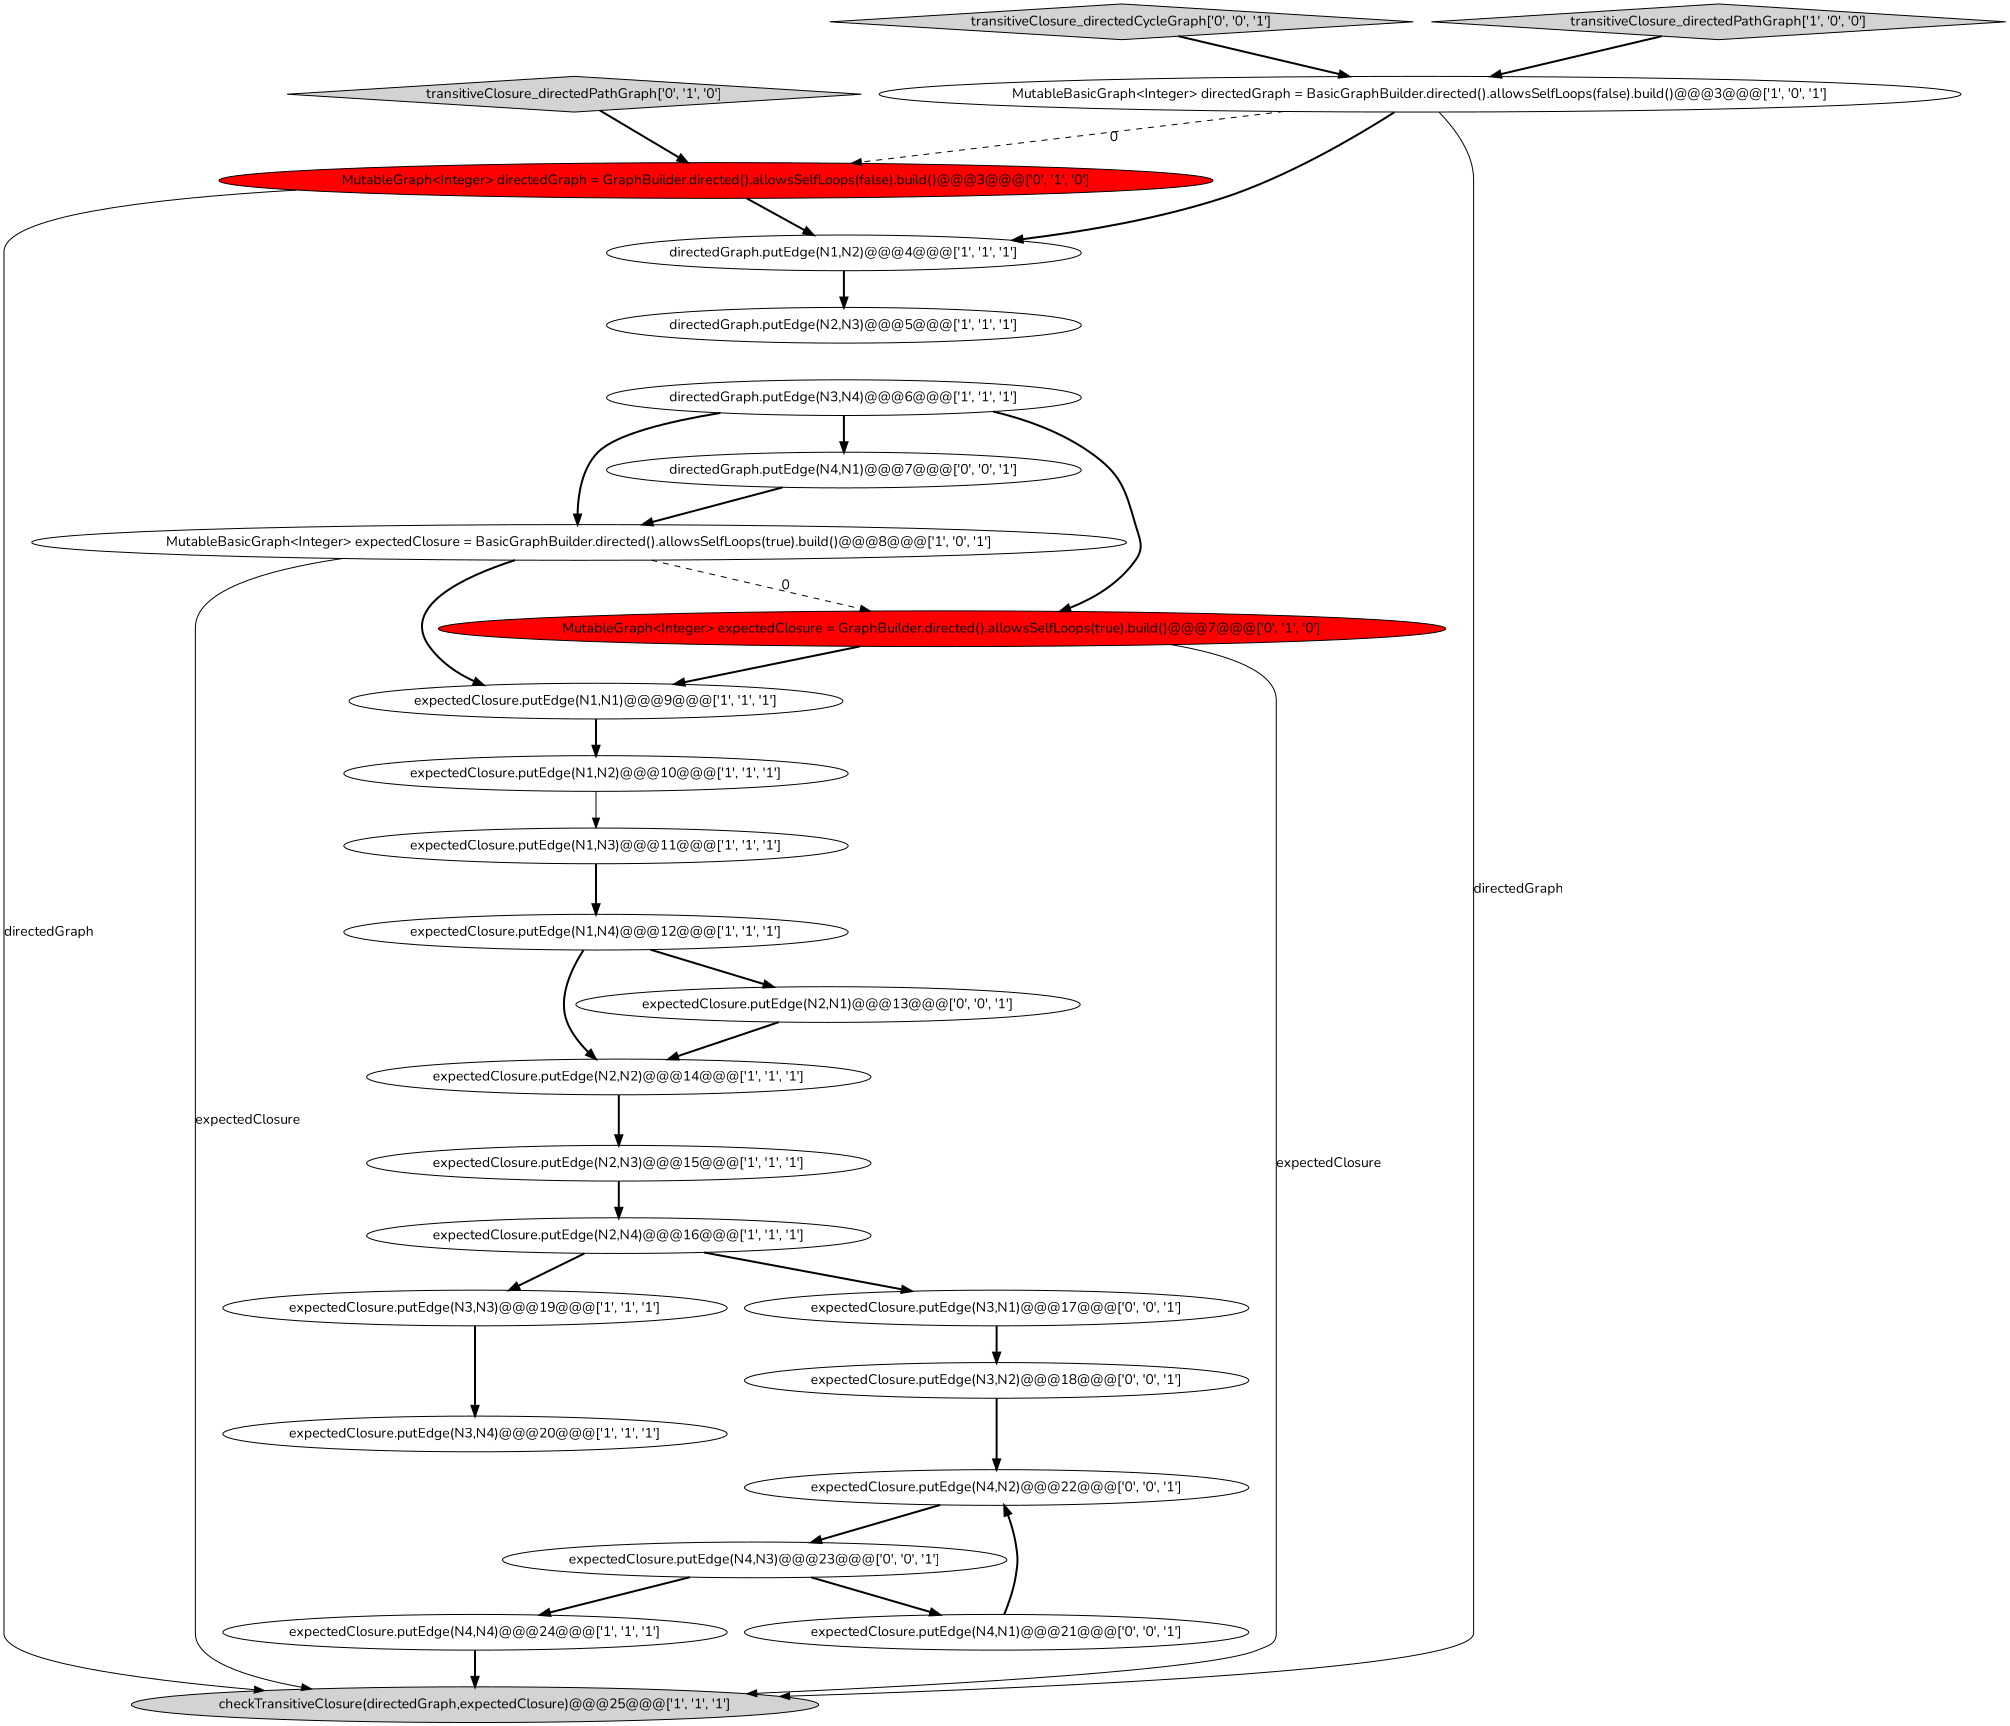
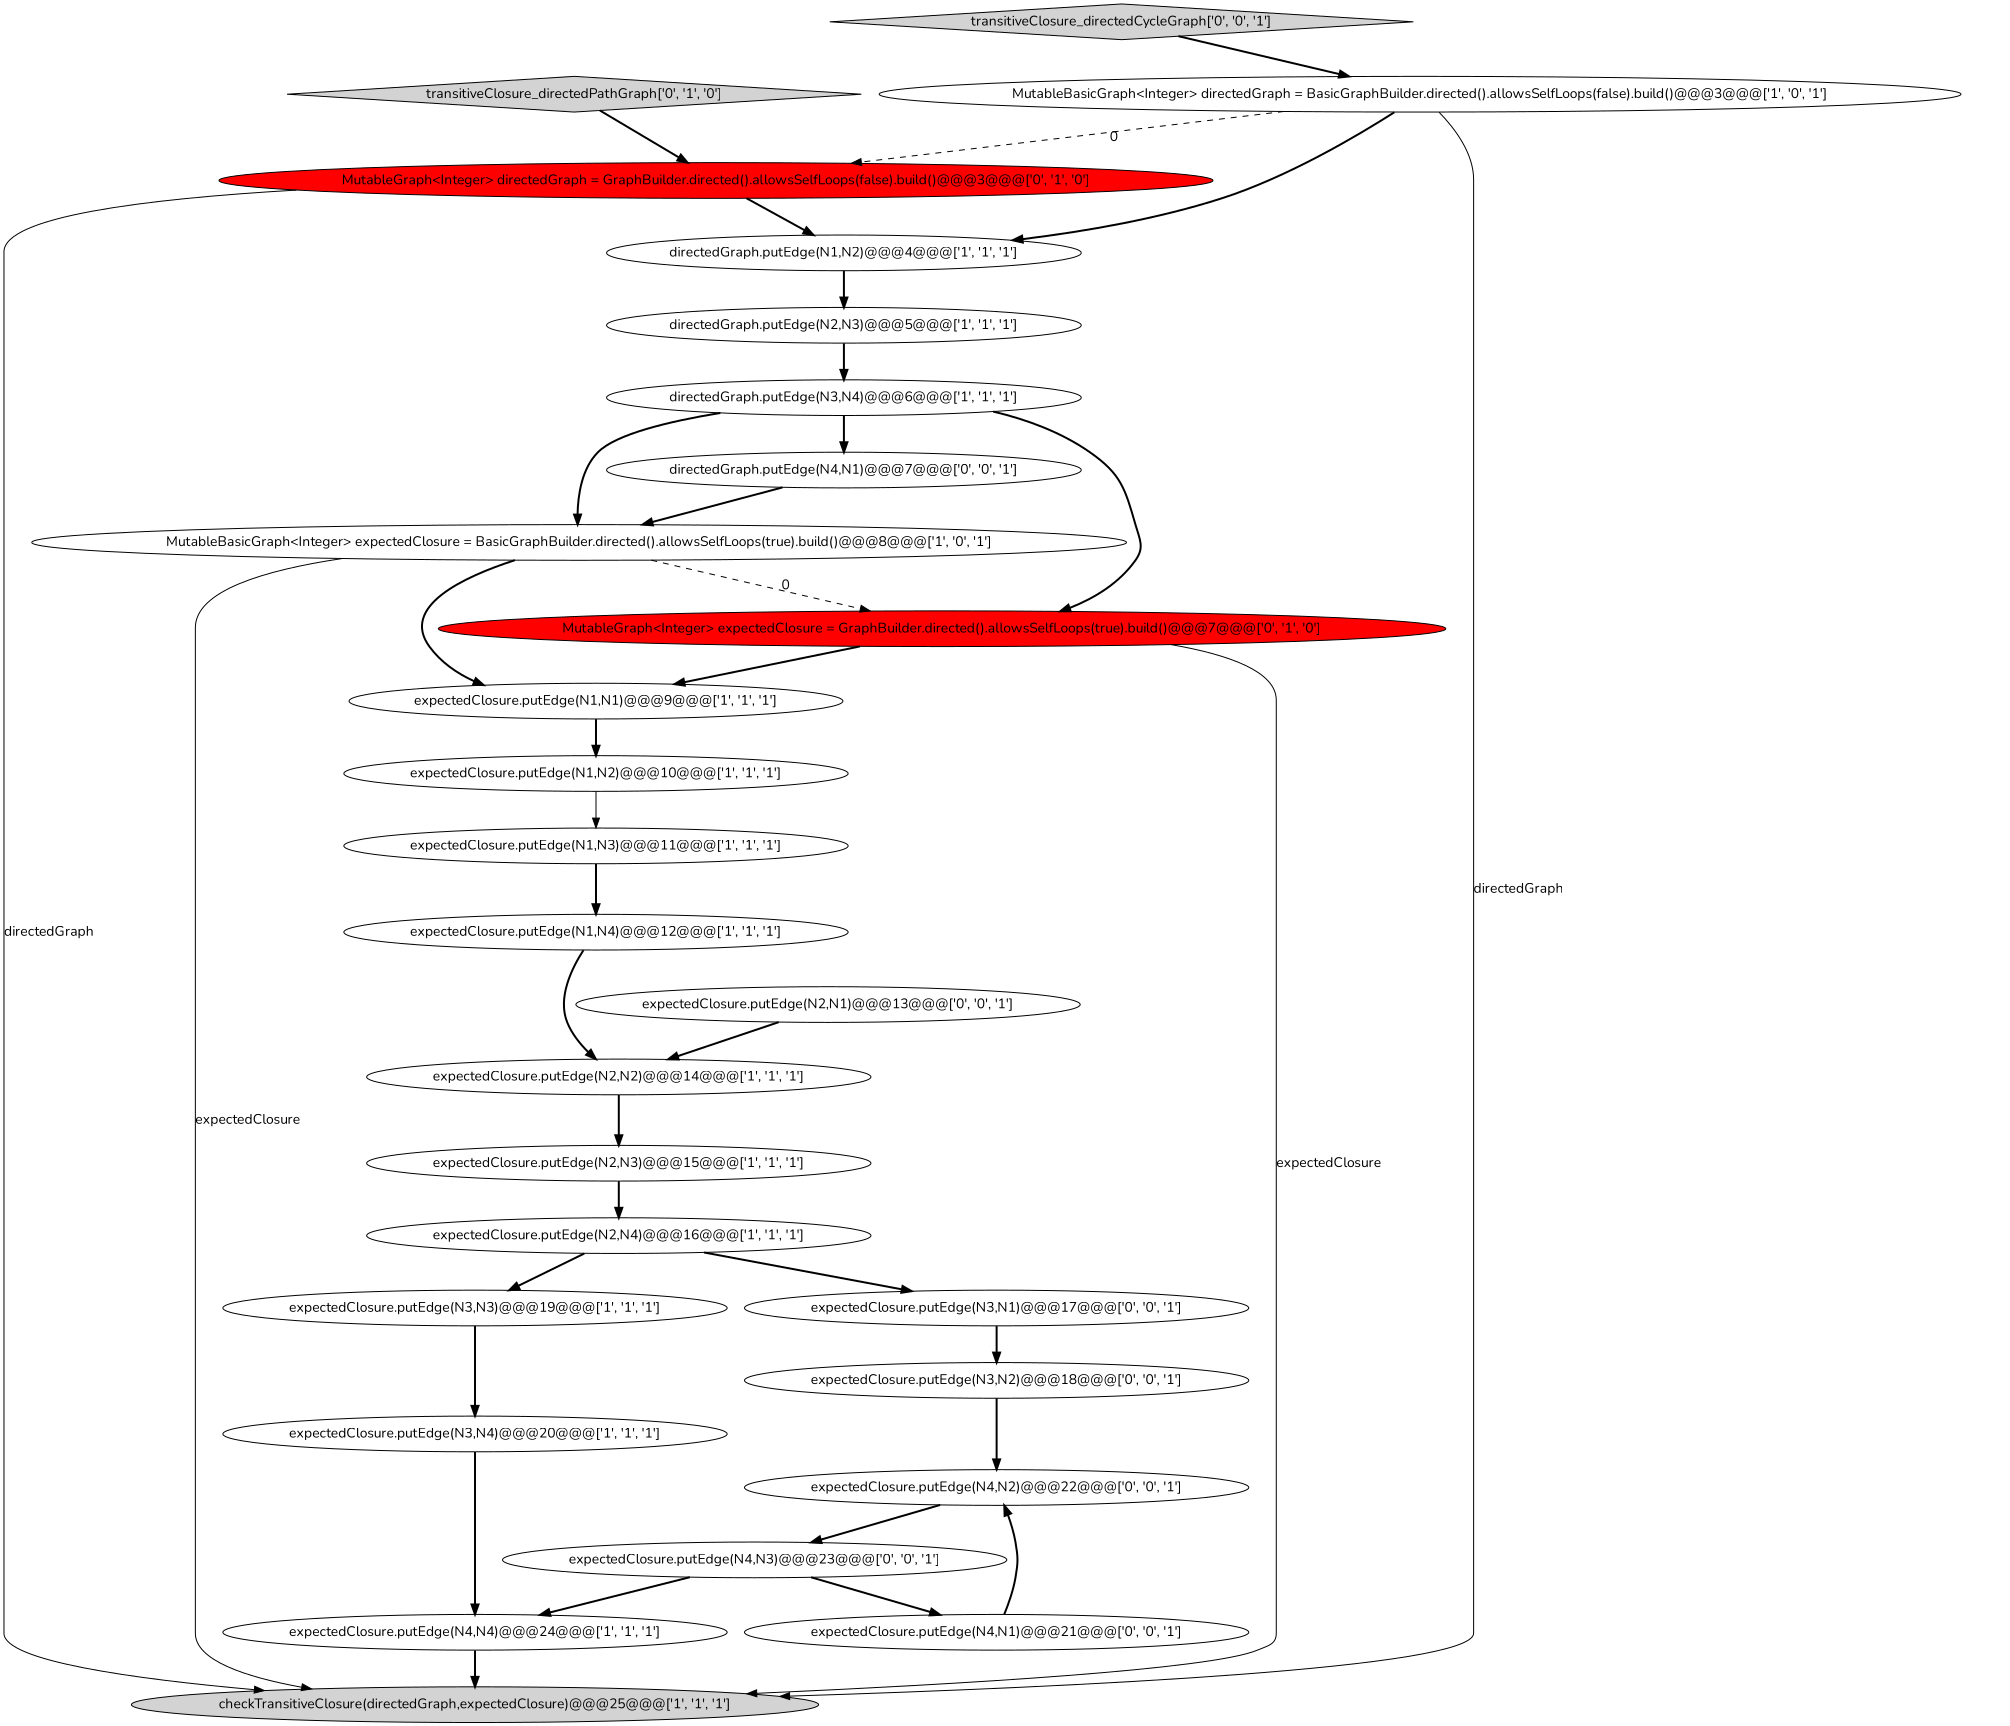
node "transitiveClosure_directedPathGraph['1', '0', '0']": removed
edge "directedGraph.putEdge(N2,N3)@@@5@@@['1', '1', '1']" -> "directedGraph.putEdge(N3,N4)@@@6@@@['1', '1', '1']": added
edge "expectedClosure.putEdge(N1,N4)@@@12@@@['1', '1', '1']" -> "expectedClosure.putEdge(N2,N1)@@@13@@@['0', '0', '1']": removed
edge "expectedClosure.putEdge(N3,N4)@@@20@@@['1', '1', '1']" -> "expectedClosure.putEdge(N4,N4)@@@24@@@['1', '1', '1']": added
